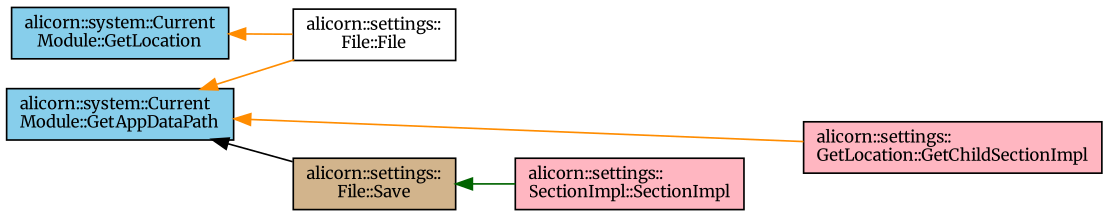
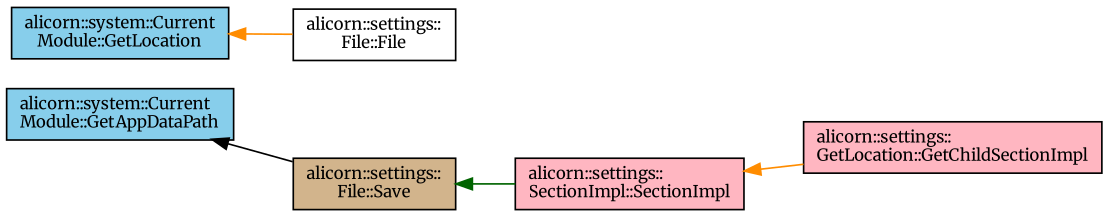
edge "alicorn::settings:: File::File" -> "alicorn::system::Current Module::GetAppDataPath": removed
edge "alicorn::settings:: GetLocation::GetChildSectionImpl" -> "alicorn::system::Current Module::GetAppDataPath": now "alicorn::settings:: GetLocation::GetChildSectionImpl" -> "alicorn::settings:: SectionImpl::SectionImpl"
